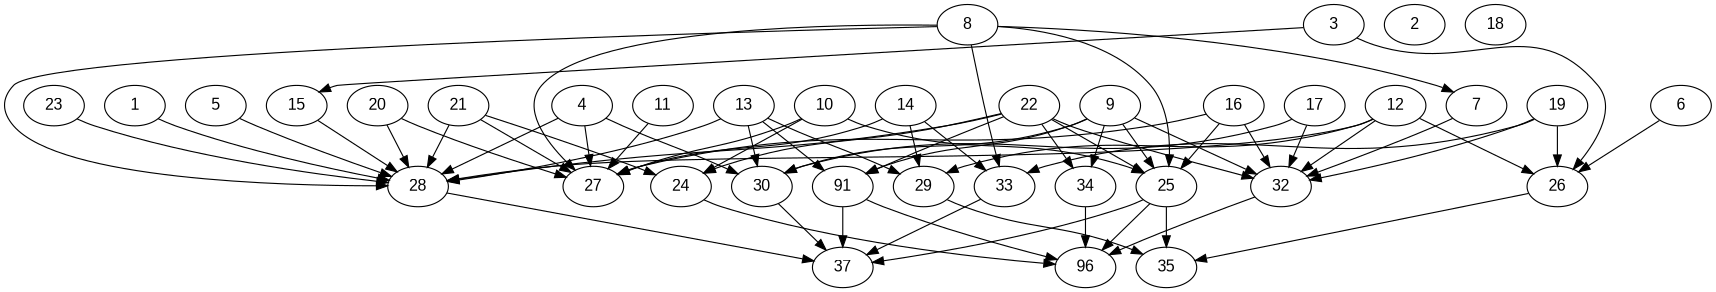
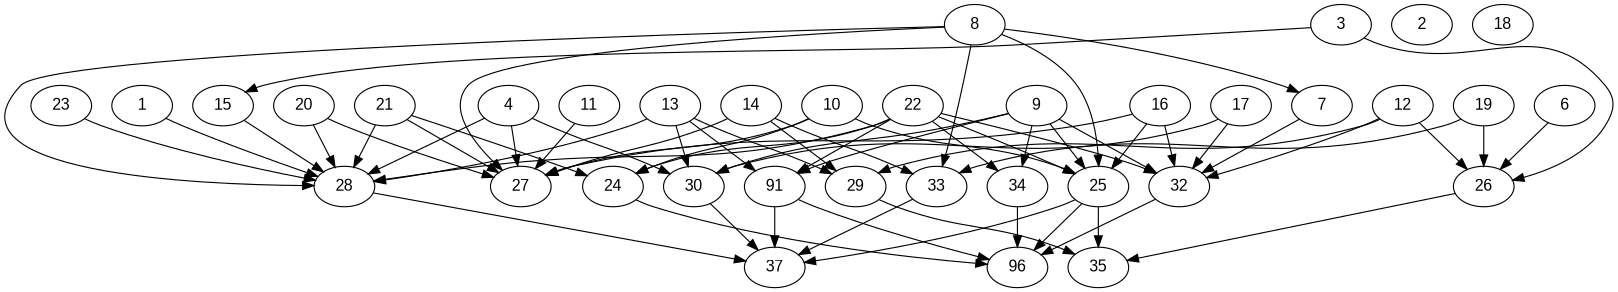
node "5": removed
edge "19" -> "32": removed
edge "12" -> "28": removed
